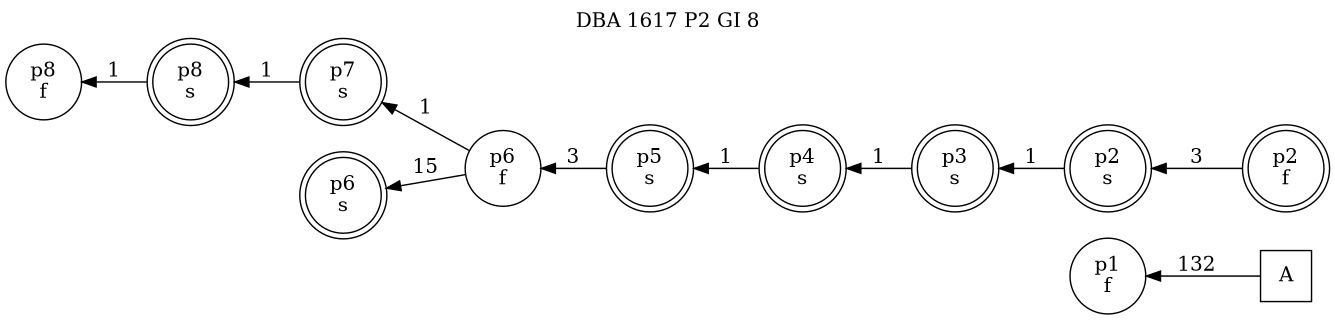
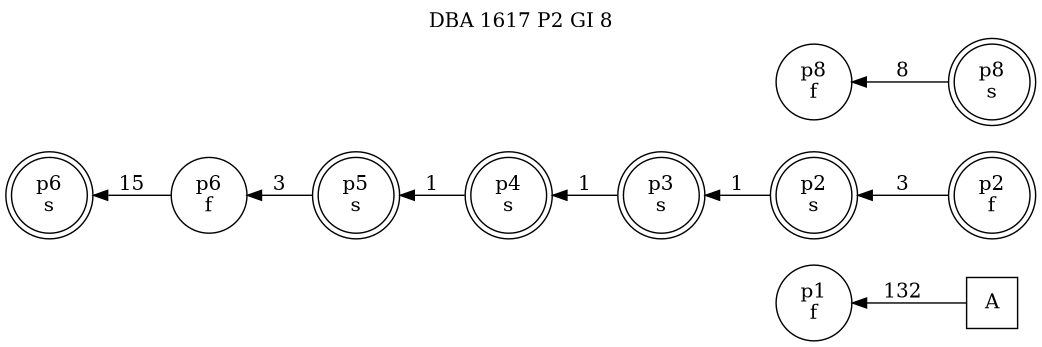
edge "p8 s" -> "p8 f": label "1" -> "8"
node "p7 s": removed
